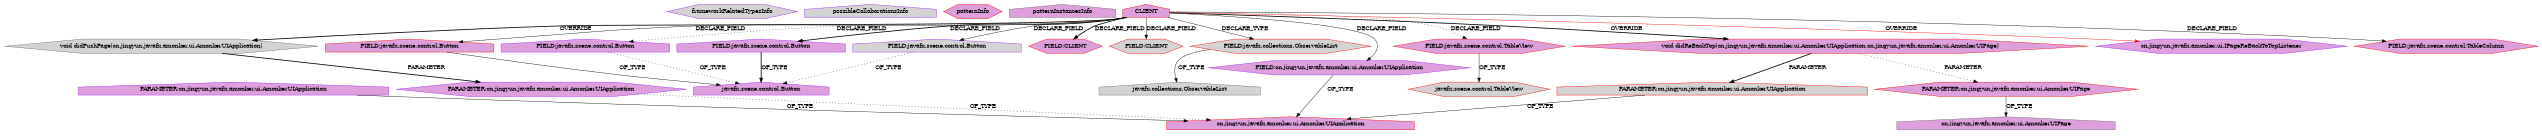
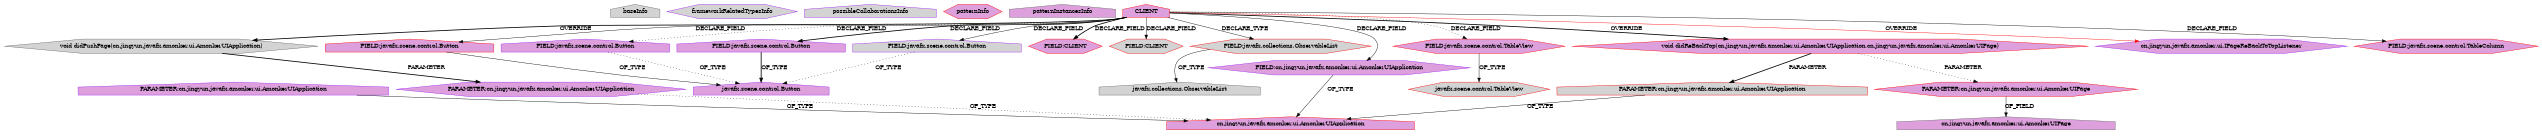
node "baseInfo": added
edge "PARAMETER:cn.jingyun.javafx.amonker.ui.AmonkerUIPage" -> "cn.jingyun.javafx.amonker.ui.AmonkerUIPage": label "OF_TYPE" -> "OF_FIELD"
